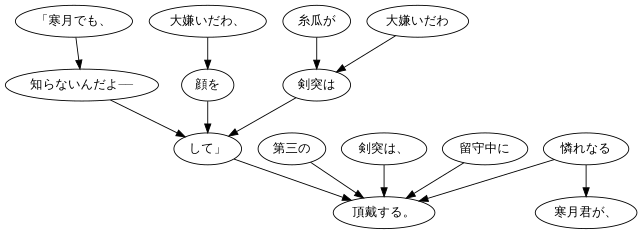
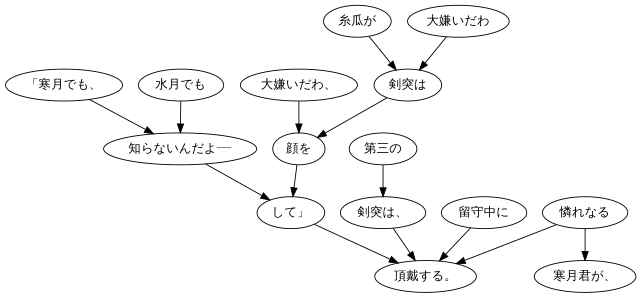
node "水月でも": added
edge "剣突は" -> "して」": now "剣突は" -> "顔を"
edge "第三の" -> "頂戴する。": now "第三の" -> "剣突は、"
